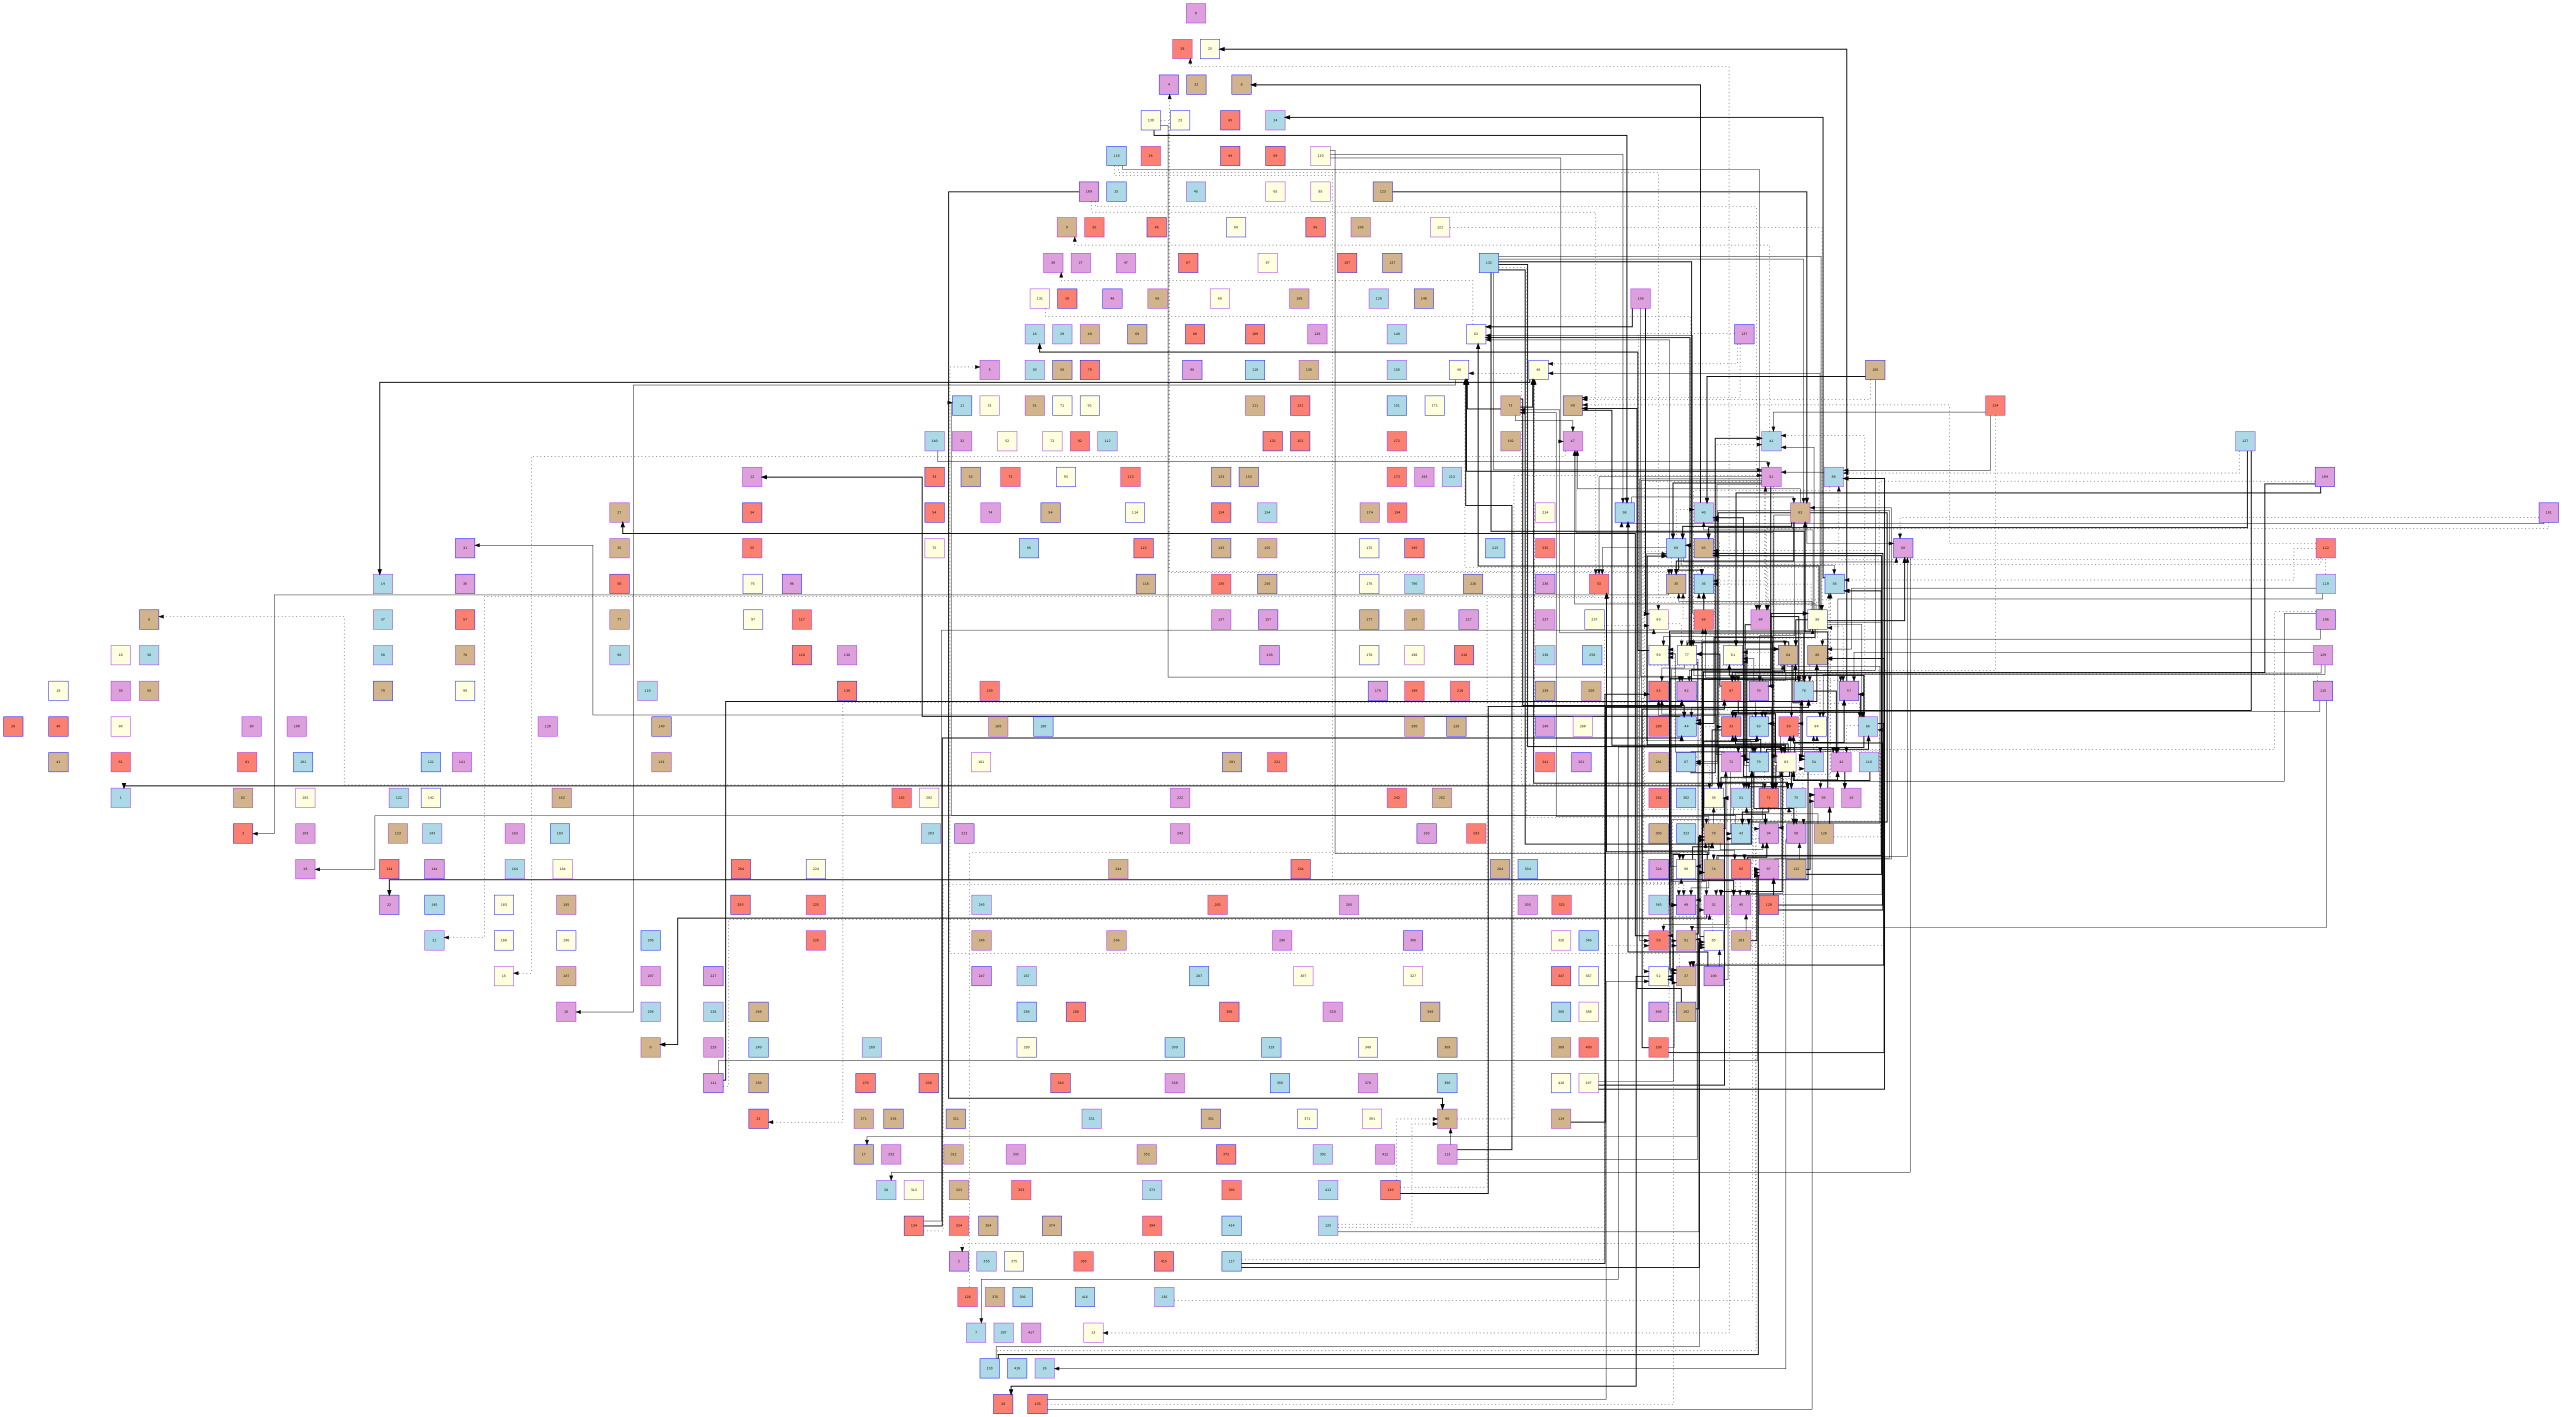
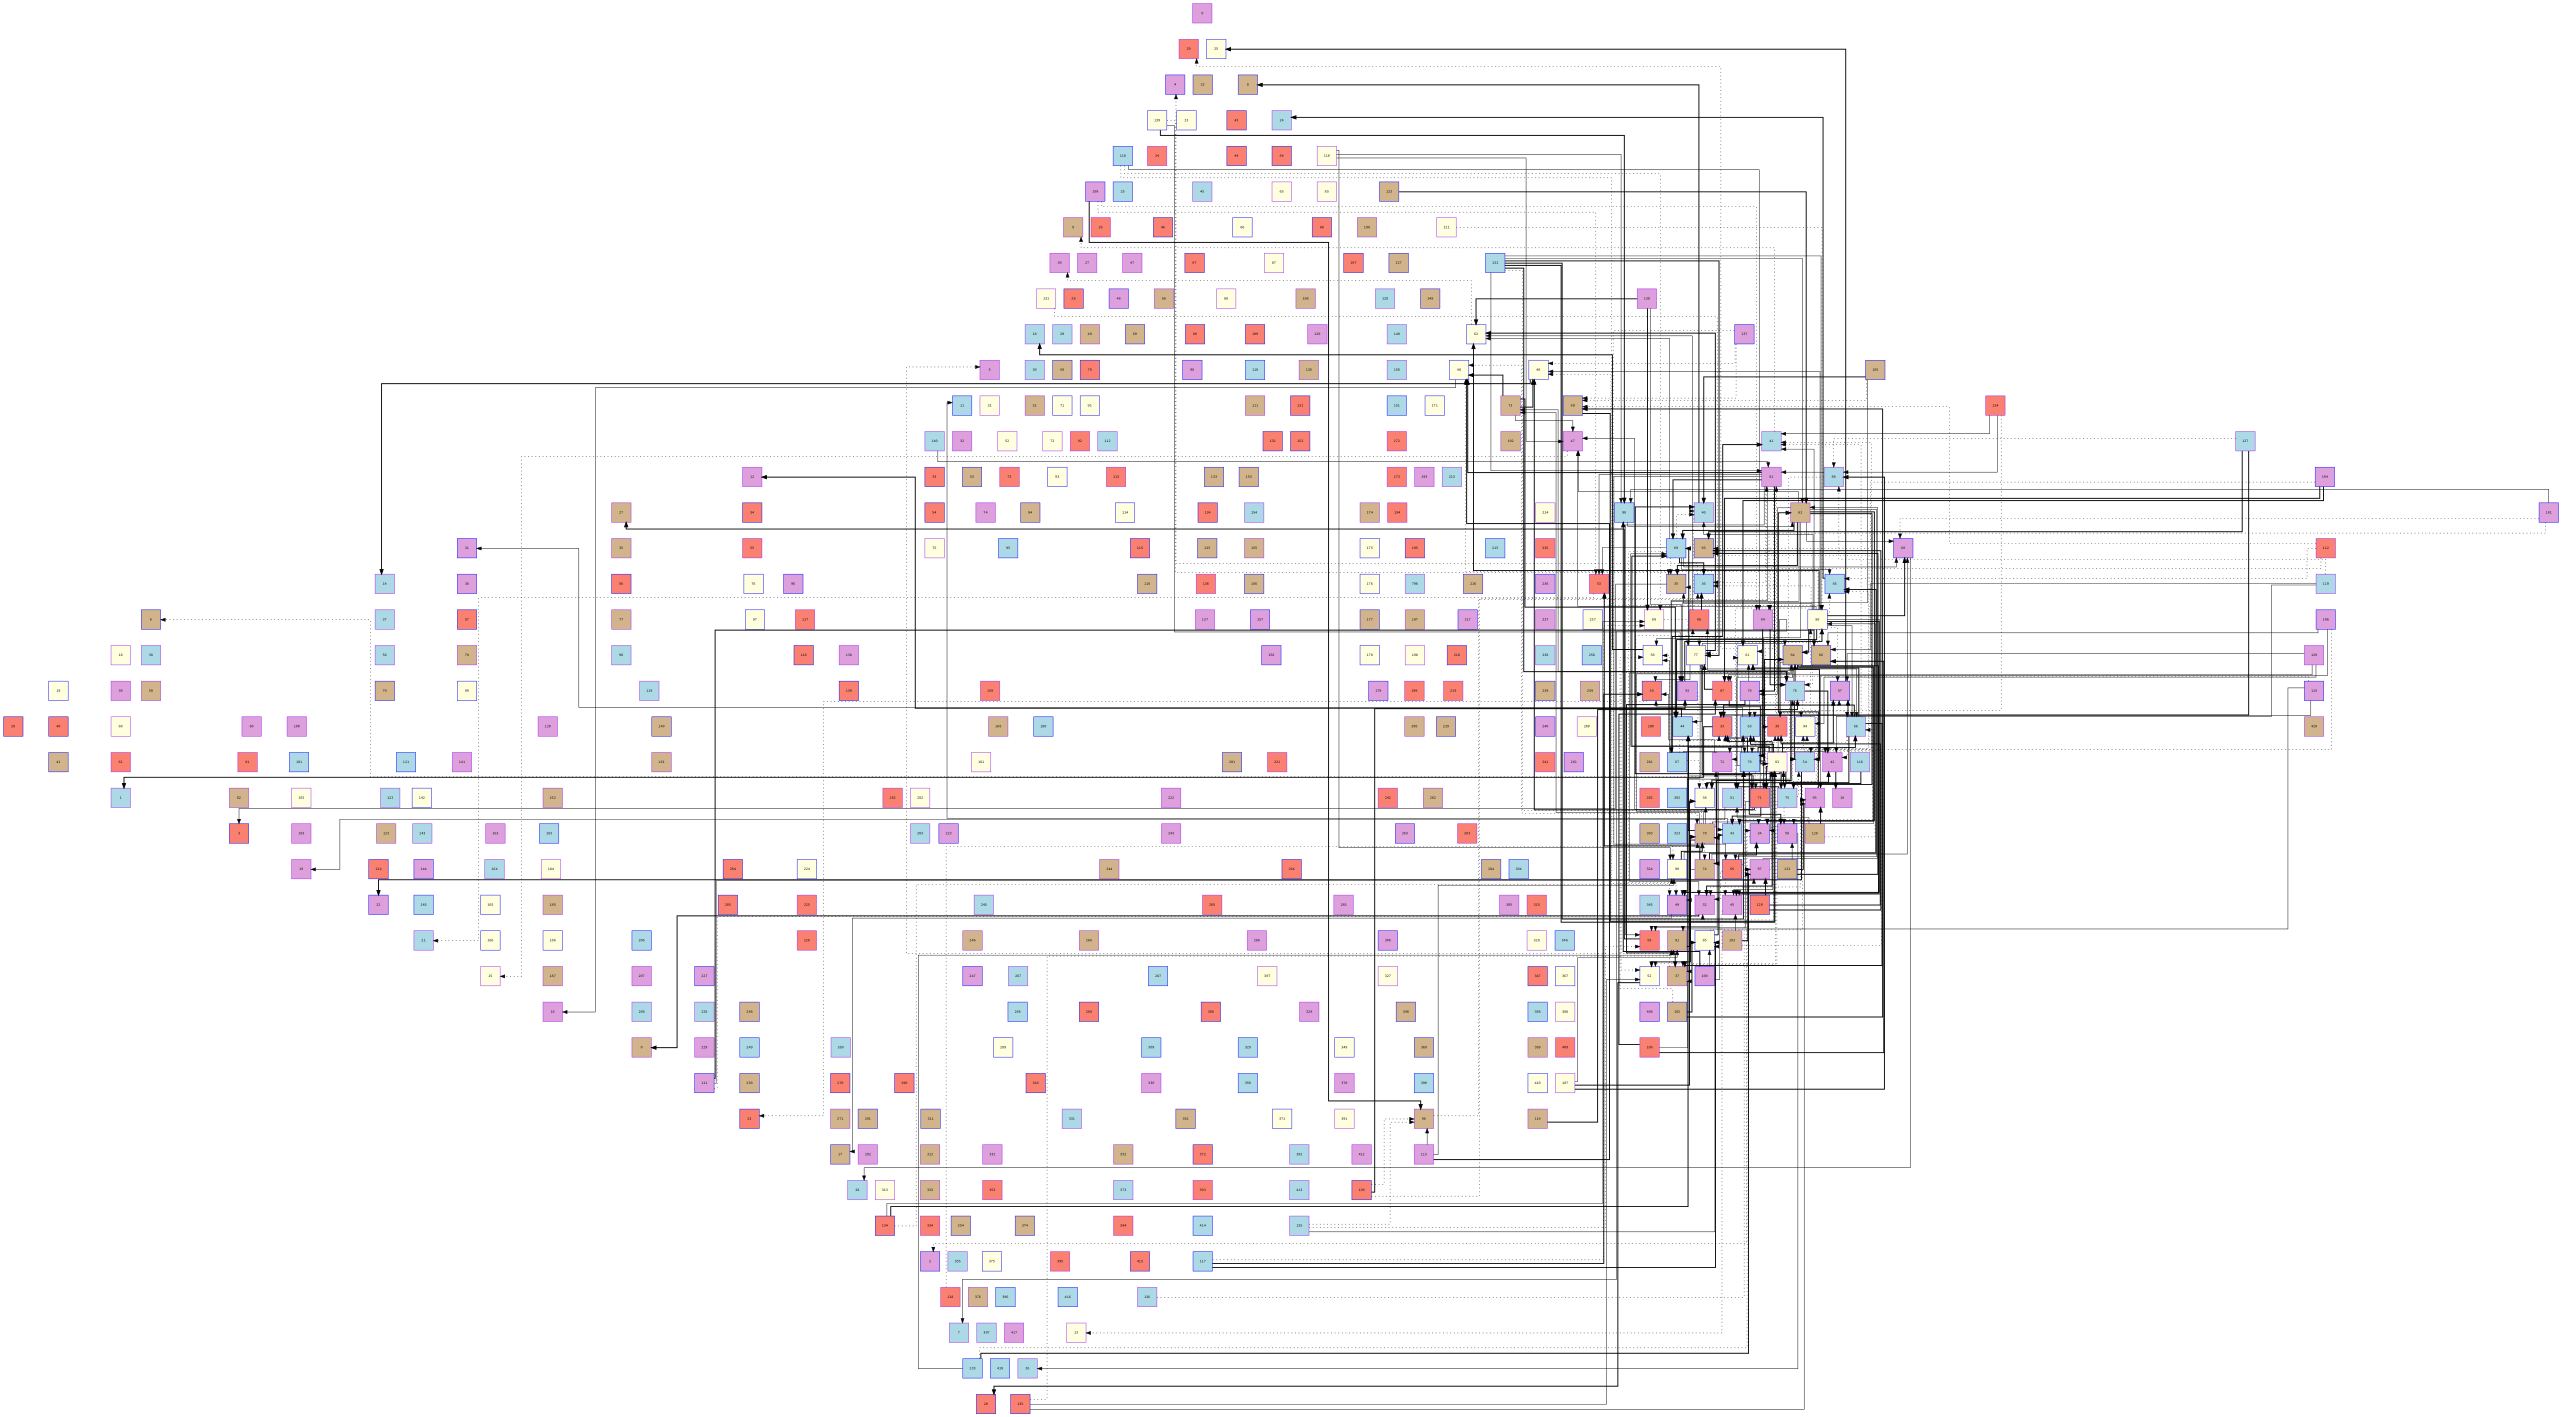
node "420": added
